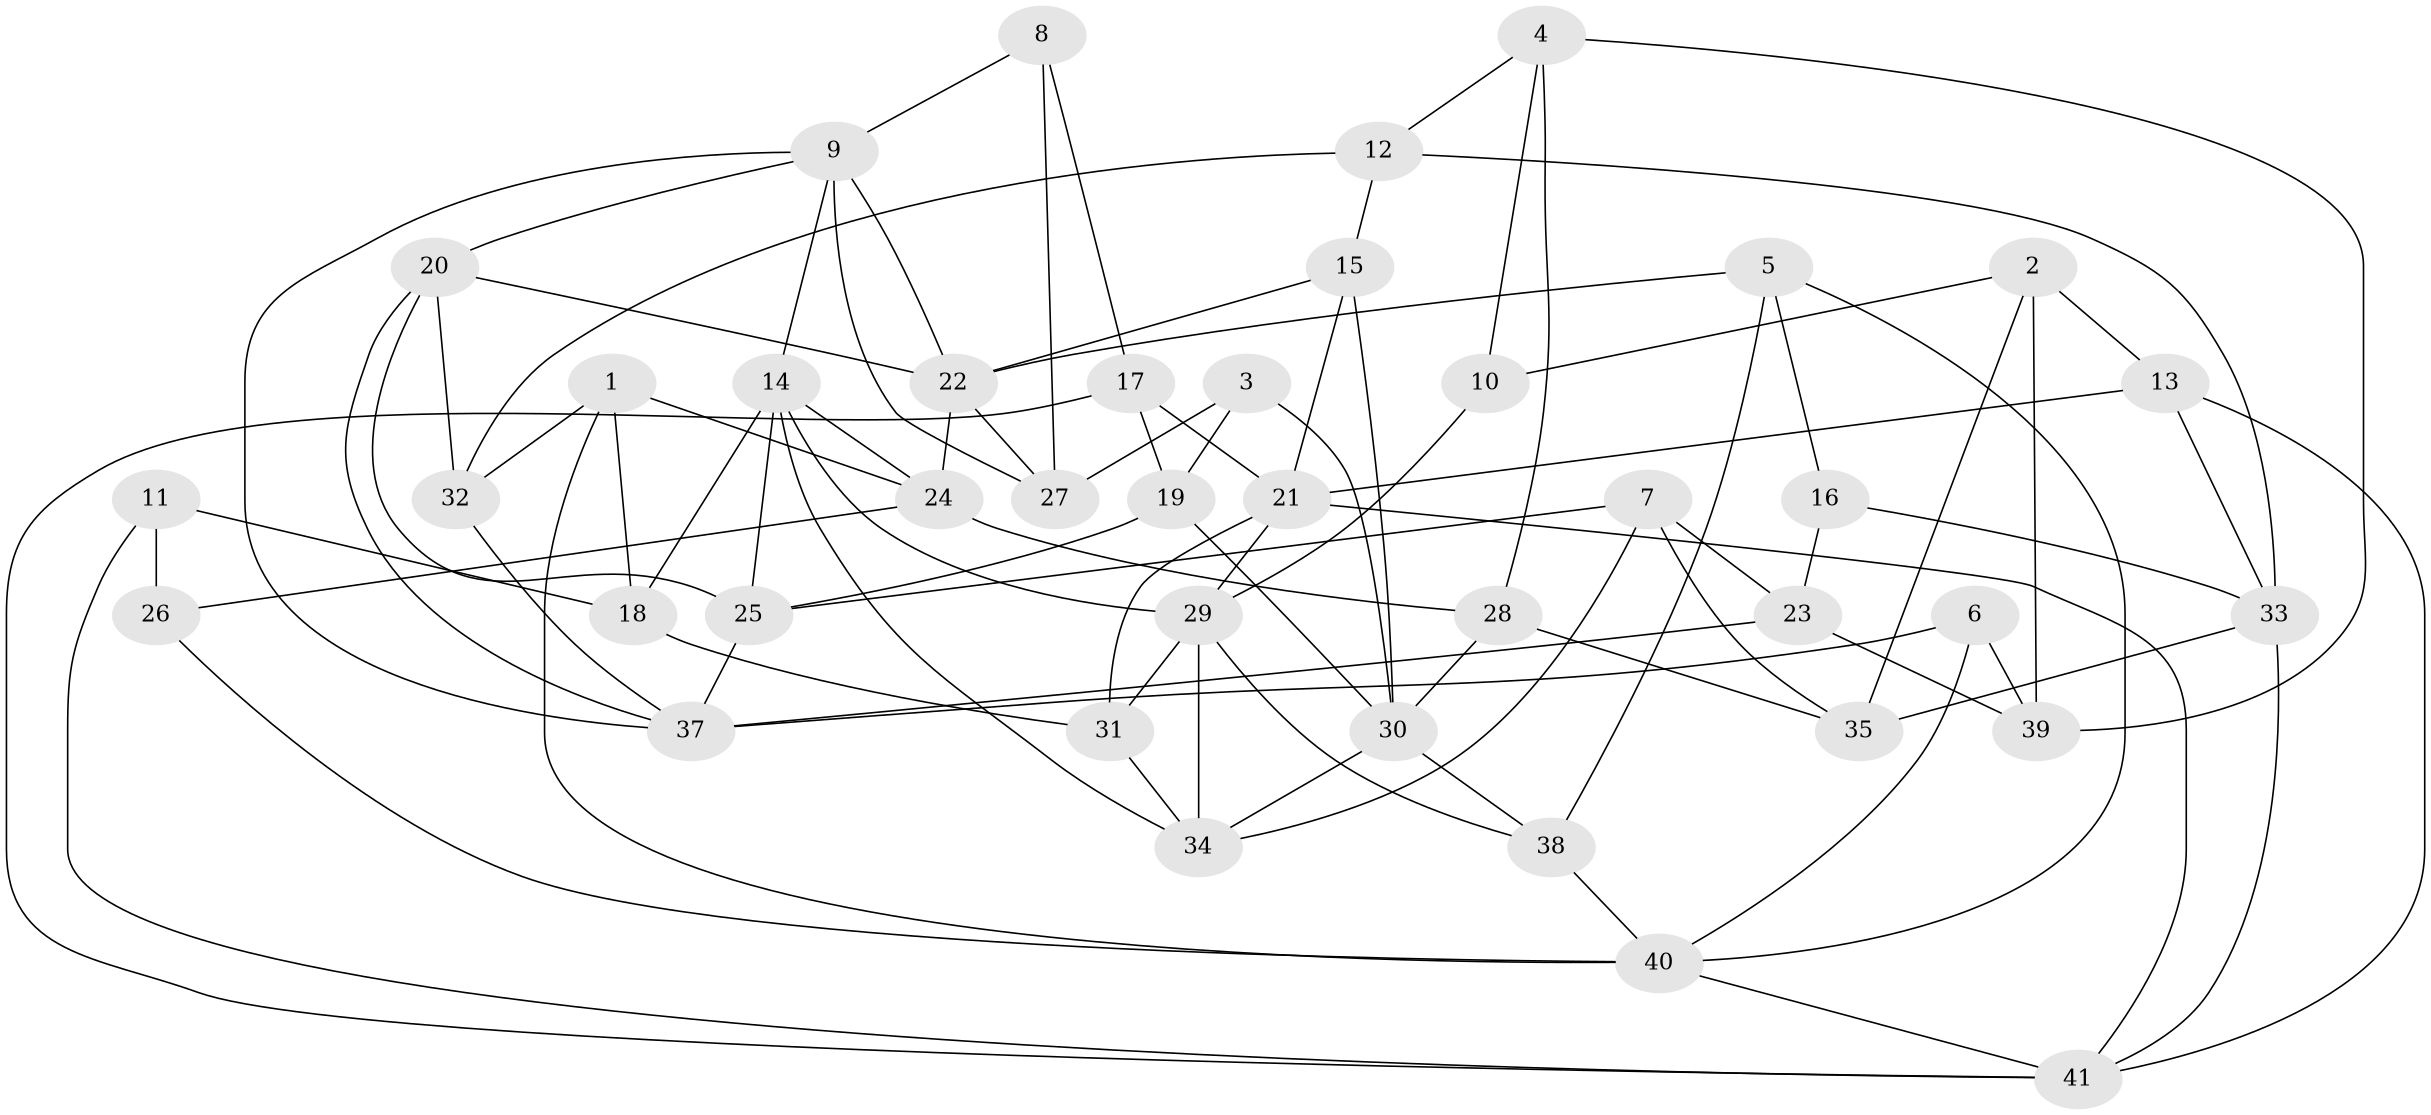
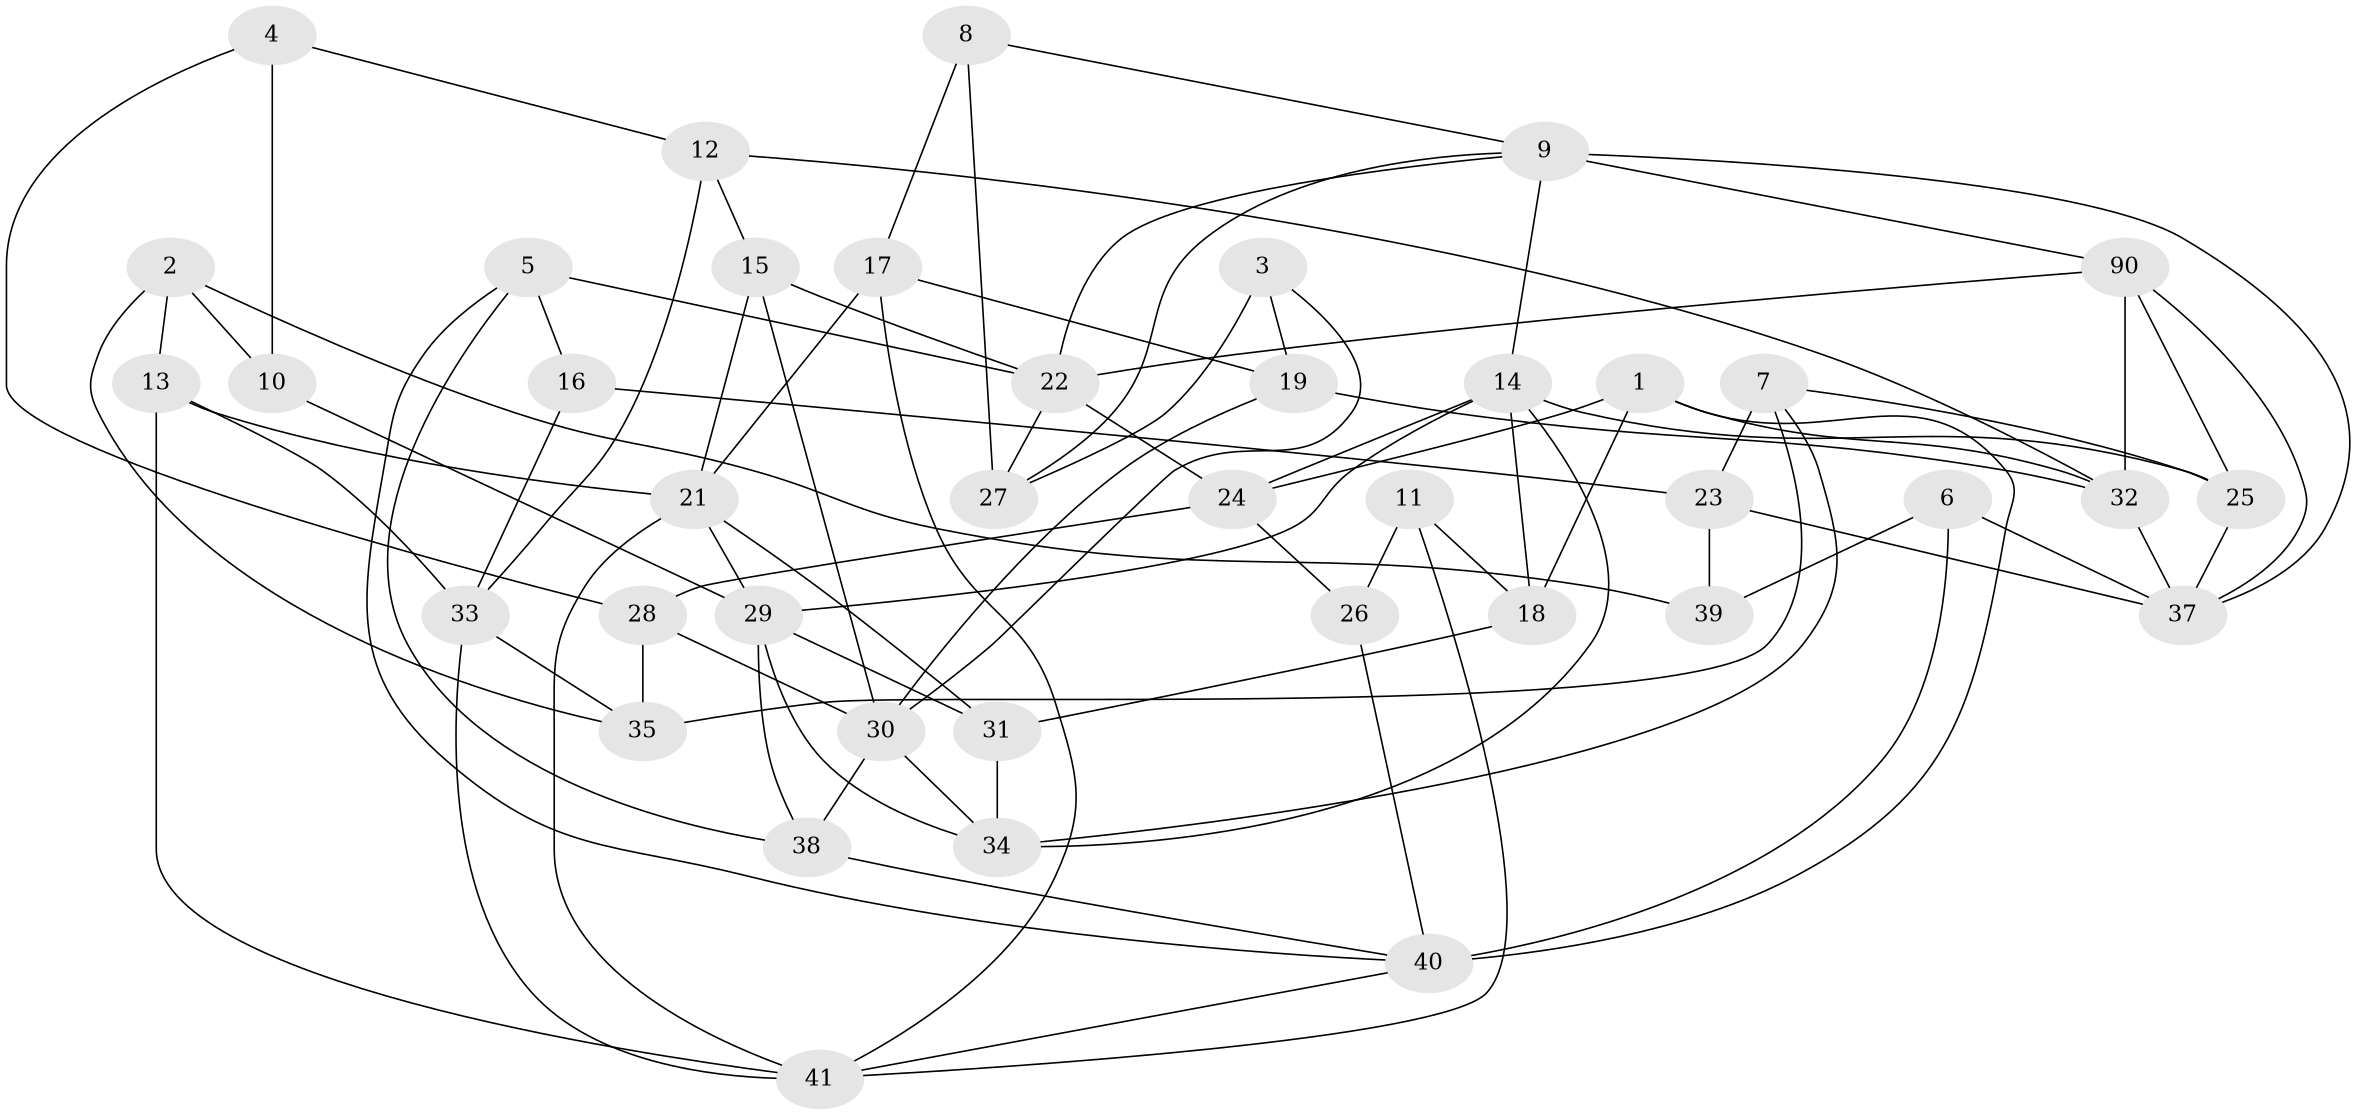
edge "4" -- "39": removed
node "20": label "20" -> "90"
edge "19" -- "25": now "19" -- "32"
